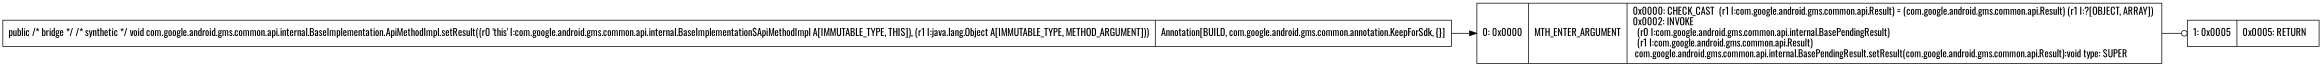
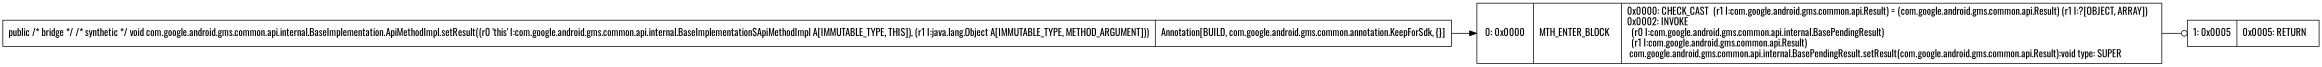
node "0: 0x0000": text "MTH_ENTER_ARGUMENT" -> "MTH_ENTER_BLOCK"
